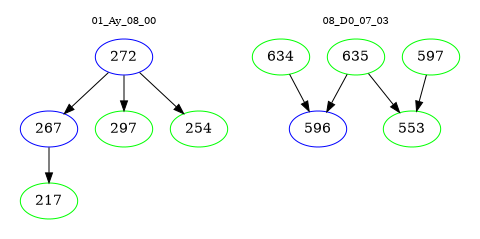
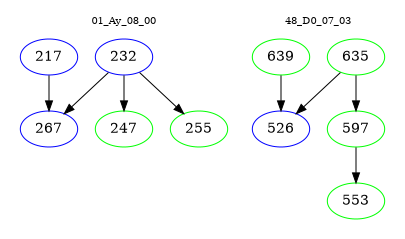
cluster "08_D0_07_03": label "08_D0_07_03" -> "48_D0_07_03"
node "272": label "272" -> "232"
node "634": label "634" -> "639"
edge "635" -> "553": now "635" -> "597"
node "297": label "297" -> "247"
node "254": label "254" -> "255"
node "596": label "596" -> "526"
edge "267" -> "217": reversed
node "217": color green -> blue
